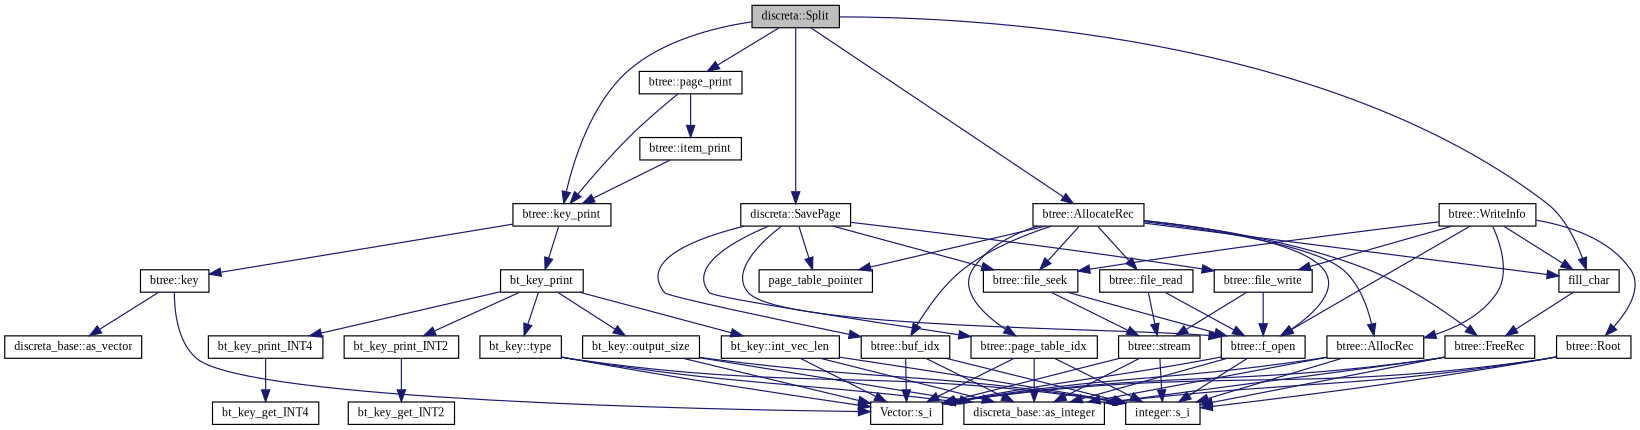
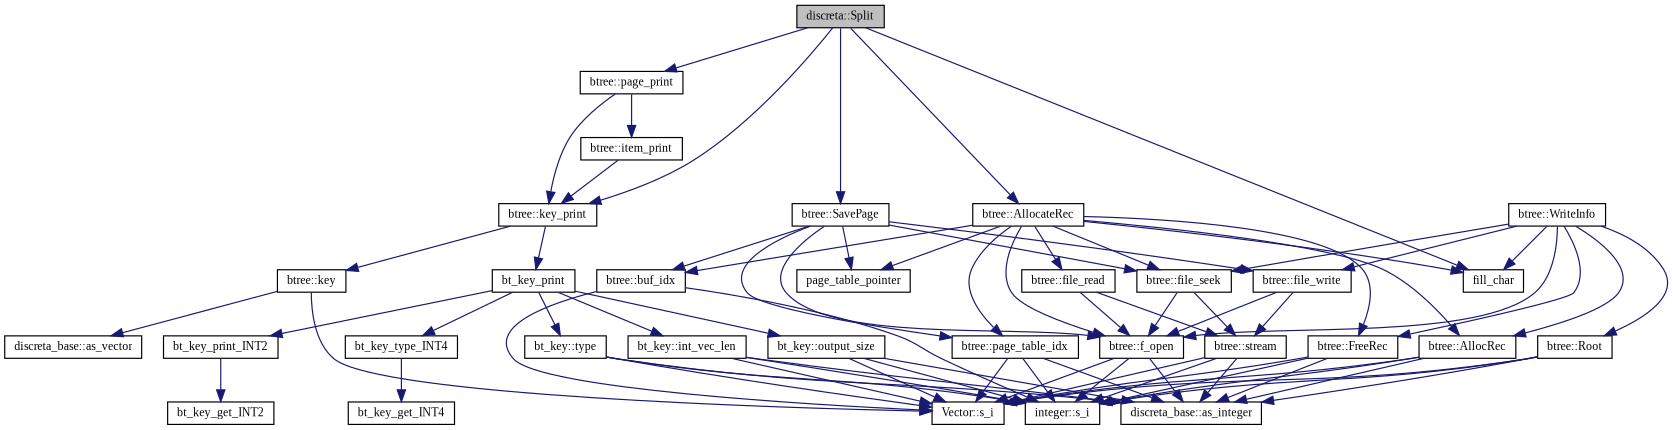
node "discreta::SavePage": label "discreta::SavePage" -> "btree::SavePage"
edge "fill_char" -> "btree::FreeRec": now "btree::WriteInfo" -> "btree::FreeRec"
node "bt_key_print_INT4": label "bt_key_print_INT4" -> "bt_key_type_INT4"
edge "btree::buf_idx" -> "discreta_base::as_integer": removed
